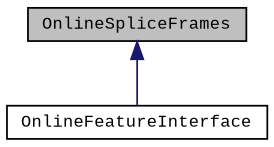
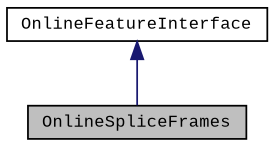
edge "OnlineFeatureInterface" -> "OnlineSpliceFrames": reversed
